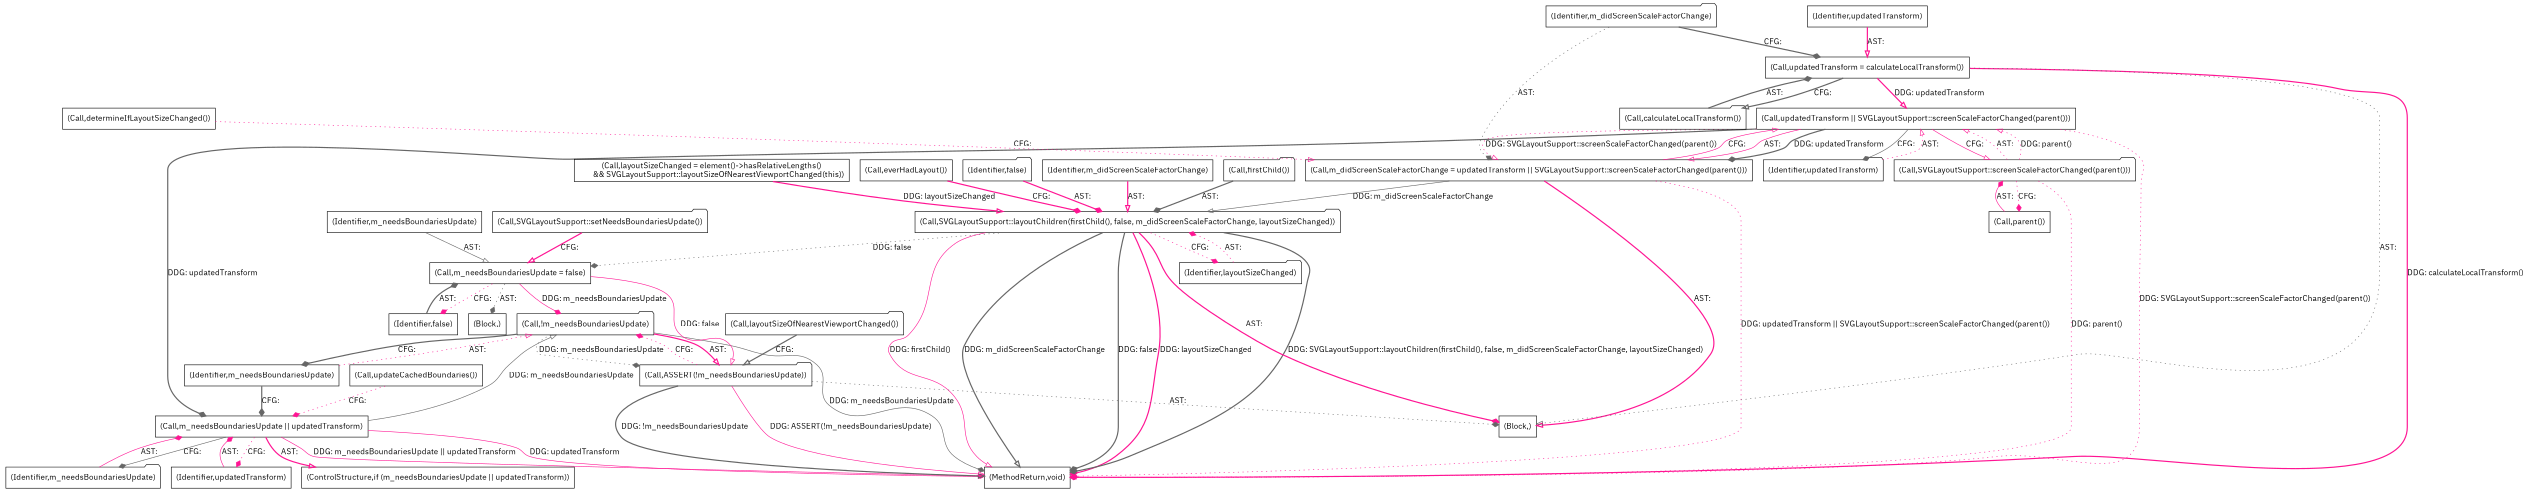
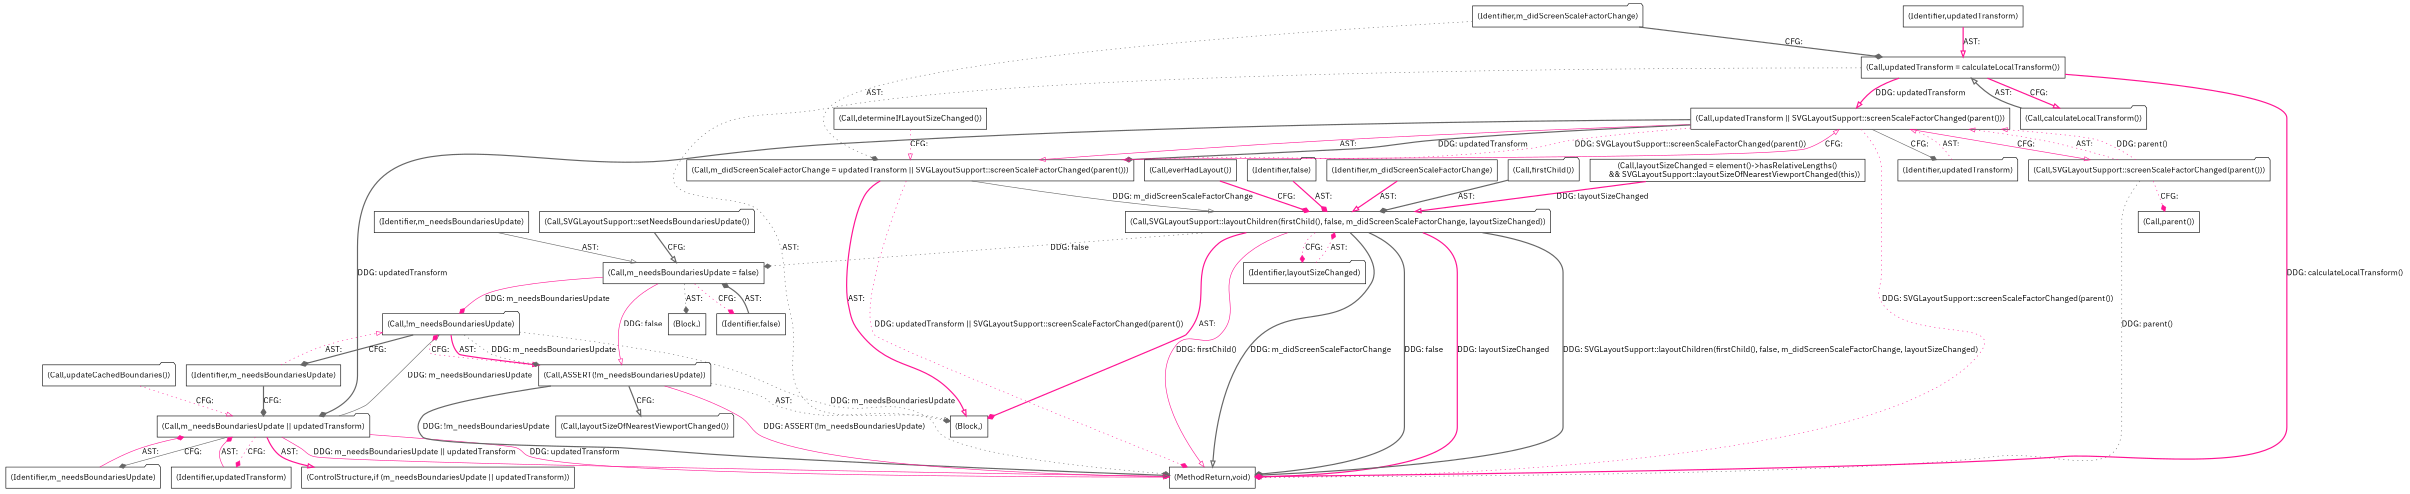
edge "(Call,calculateLocalTransform())" -> "(Call,updatedTransform = calculateLocalTransform())": arrowhead diamond -> onormal
edge "(Call,updatedTransform = calculateLocalTransform())" -> "(Call,calculateLocalTransform())": color gray40 -> deeppink
edge "(Call,parent())" -> "(Call,SVGLayoutSupport::screenScaleFactorChanged(parent()))": removed, label "AST:"
edge "(Call,SVGLayoutSupport::setNeedsBoundariesUpdate())" -> "(Call,m_needsBoundariesUpdate = false)": color deeppink -> gray40
edge "(Call,layoutSizeOfNearestViewportChanged())" -> "(Call,ASSERT(!m_needsBoundariesUpdate))": reversed
node "(Call,updateCachedBoundaries())": shape box -> folder
edge "(Call,!m_needsBoundariesUpdate)" -> "(MethodReturn,void)": style solid -> dotted
edge "(Call,updateCachedBoundaries())" -> "(Call,m_needsBoundariesUpdate || updatedTransform)": arrowhead diamond -> onormal
node "(Call,m_needsBoundariesUpdate || updatedTransform)": shape box -> folder
edge "(Call,SVGLayoutSupport::screenScaleFactorChanged(parent()))" -> "(MethodReturn,void)": color deeppink -> gray40
